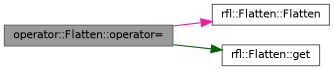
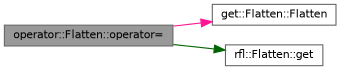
node "rfl::Flatten::Flatten": label "rfl::Flatten::Flatten" -> "get::Flatten::Flatten"
